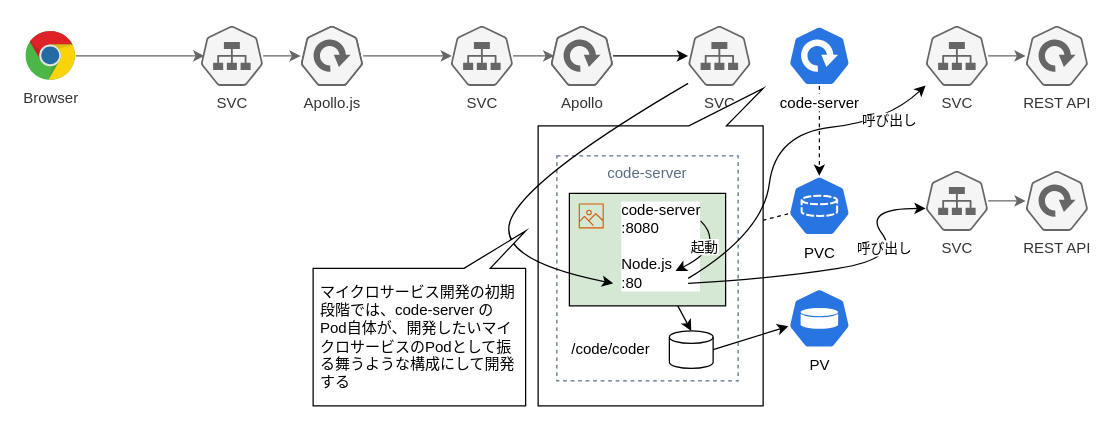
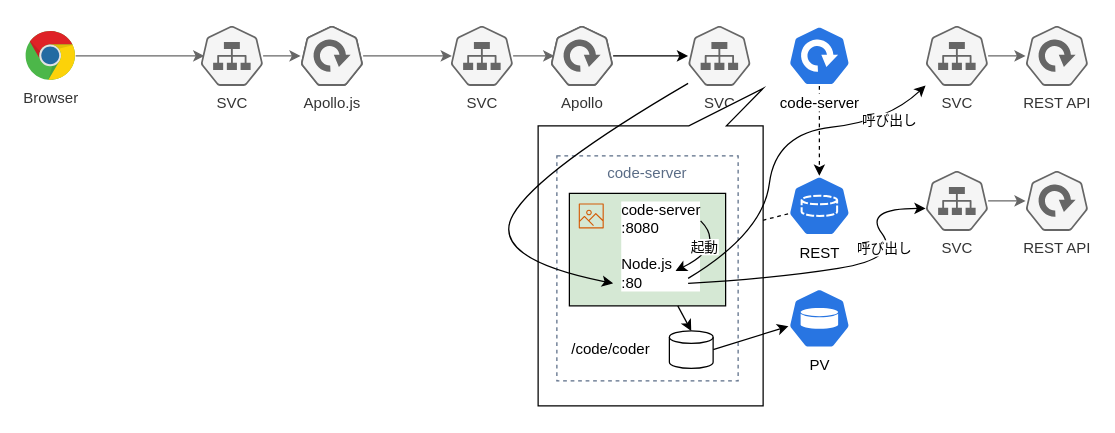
node "PVC": label "PVC" -> "REST"
node "マイクロサービス開発の初期段階では、code-server のPod自体が、開発したいマイクロサービスのPodとして振る舞うような構成にして開発する": removed
